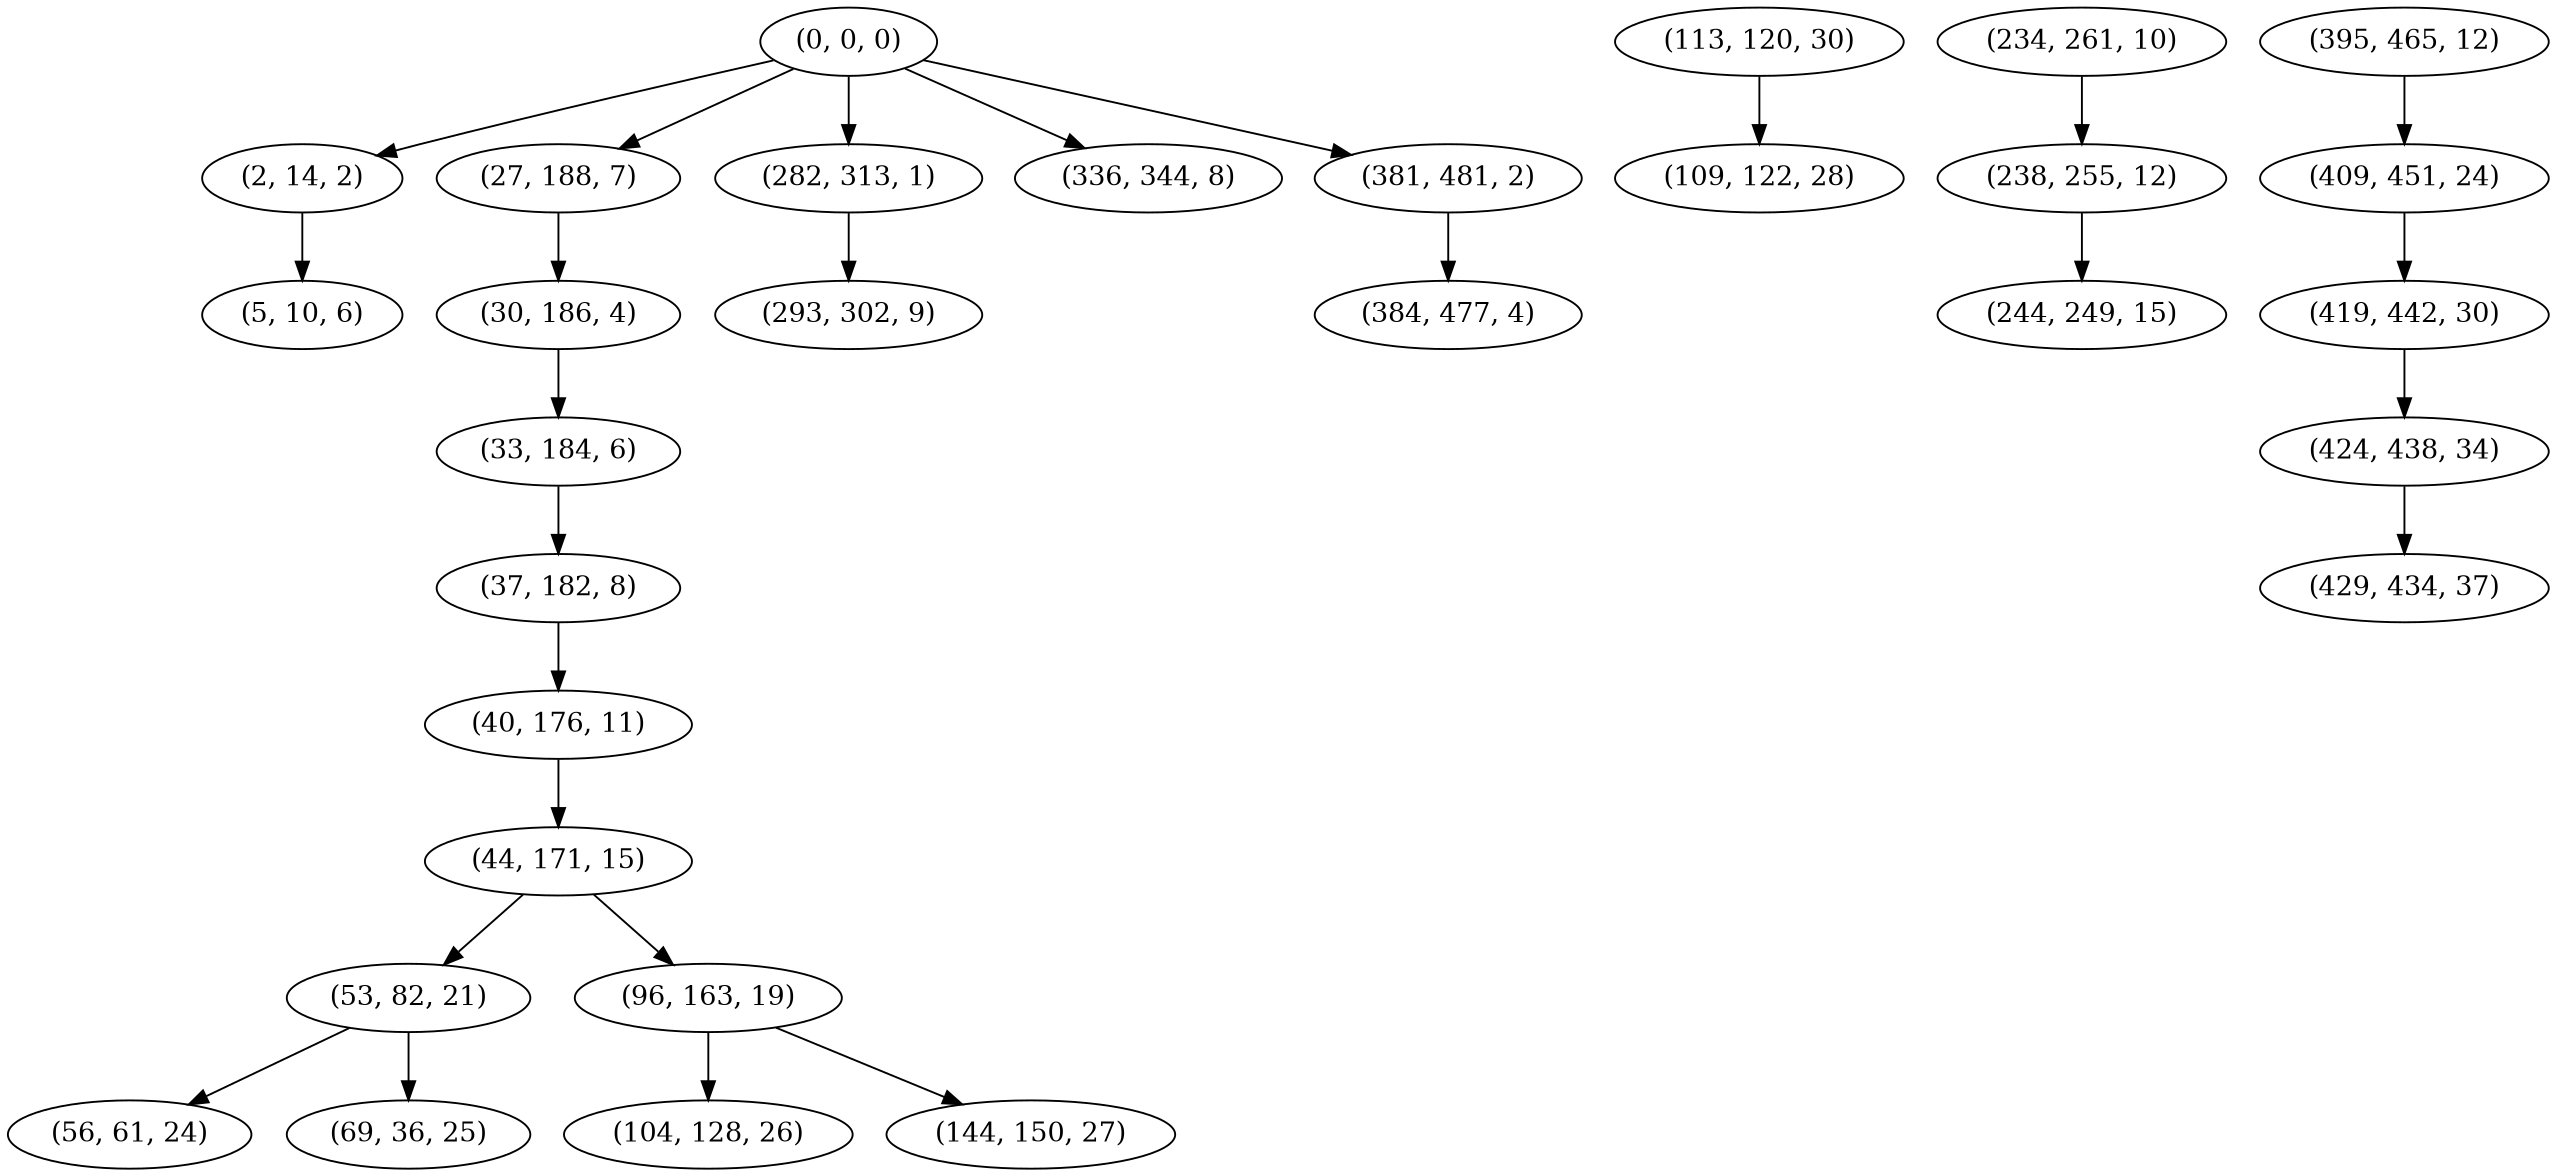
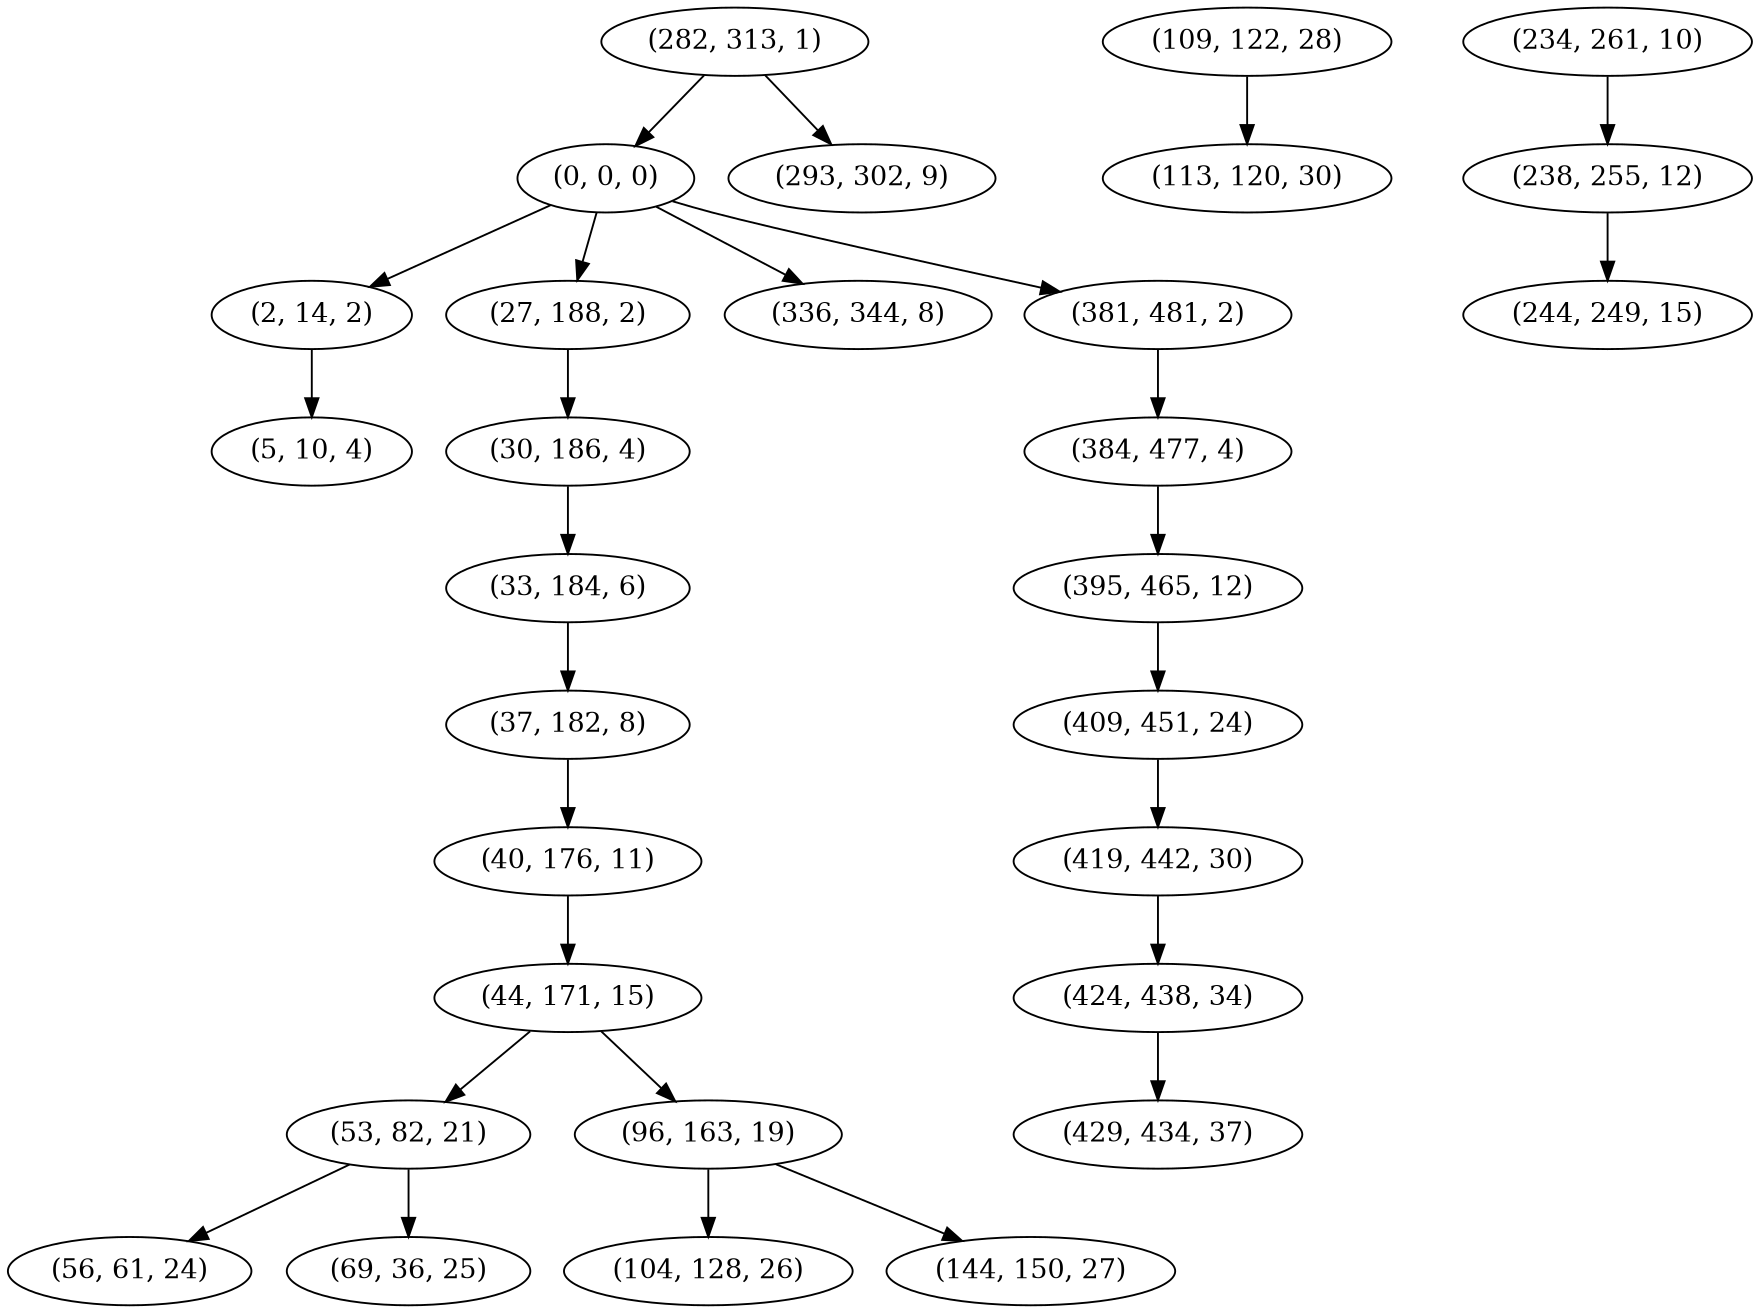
edge "(0, 0, 0)" -> "(282, 313, 1)": reversed
edge "(113, 120, 30)" -> "(109, 122, 28)": reversed
node "(27, 188, 7)": label "(27, 188, 7)" -> "(27, 188, 2)"
node "(5, 10, 6)": label "(5, 10, 6)" -> "(5, 10, 4)"
edge "(384, 477, 4)" -> "(395, 465, 12)": added
